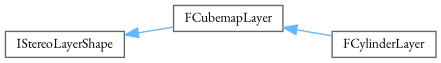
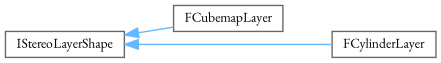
edge "FCylinderLayer" -> "FCubemapLayer": now "FCylinderLayer" -> "IStereoLayerShape"
